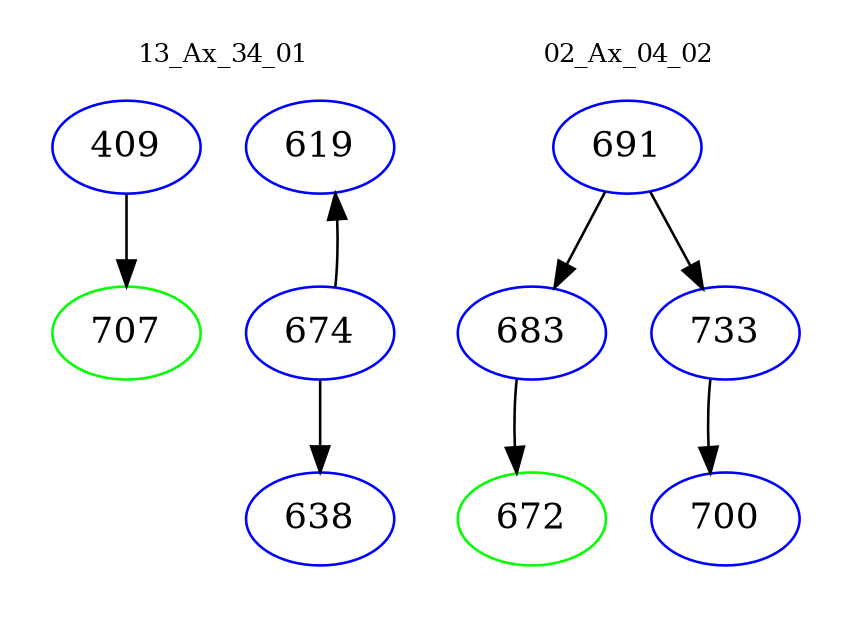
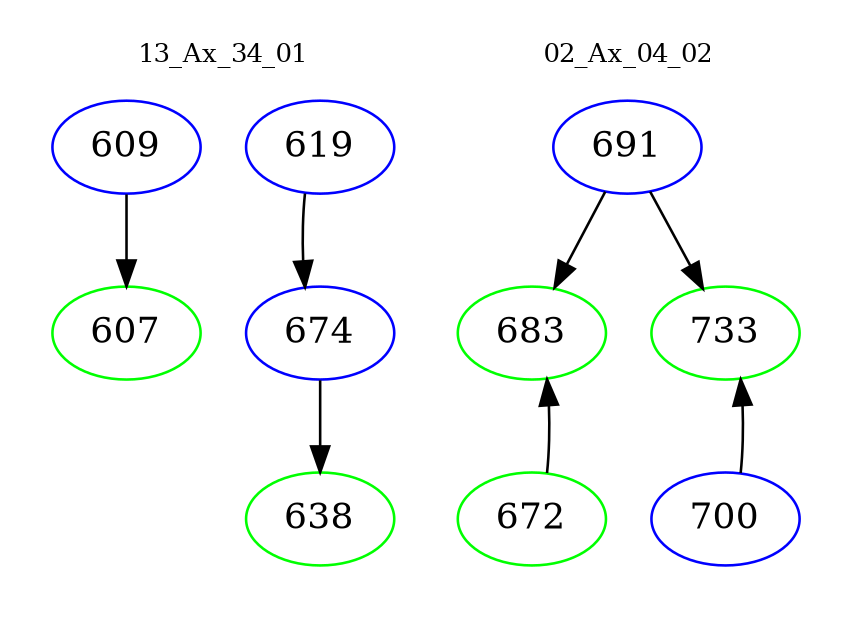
node "409": label "409" -> "609"
edge "674" -> "619": reversed
node "707": label "707" -> "607"
node "683": color blue -> green
node "733": color blue -> green
edge "683" -> "672": reversed
edge "733" -> "700": reversed
node "638": color blue -> green
